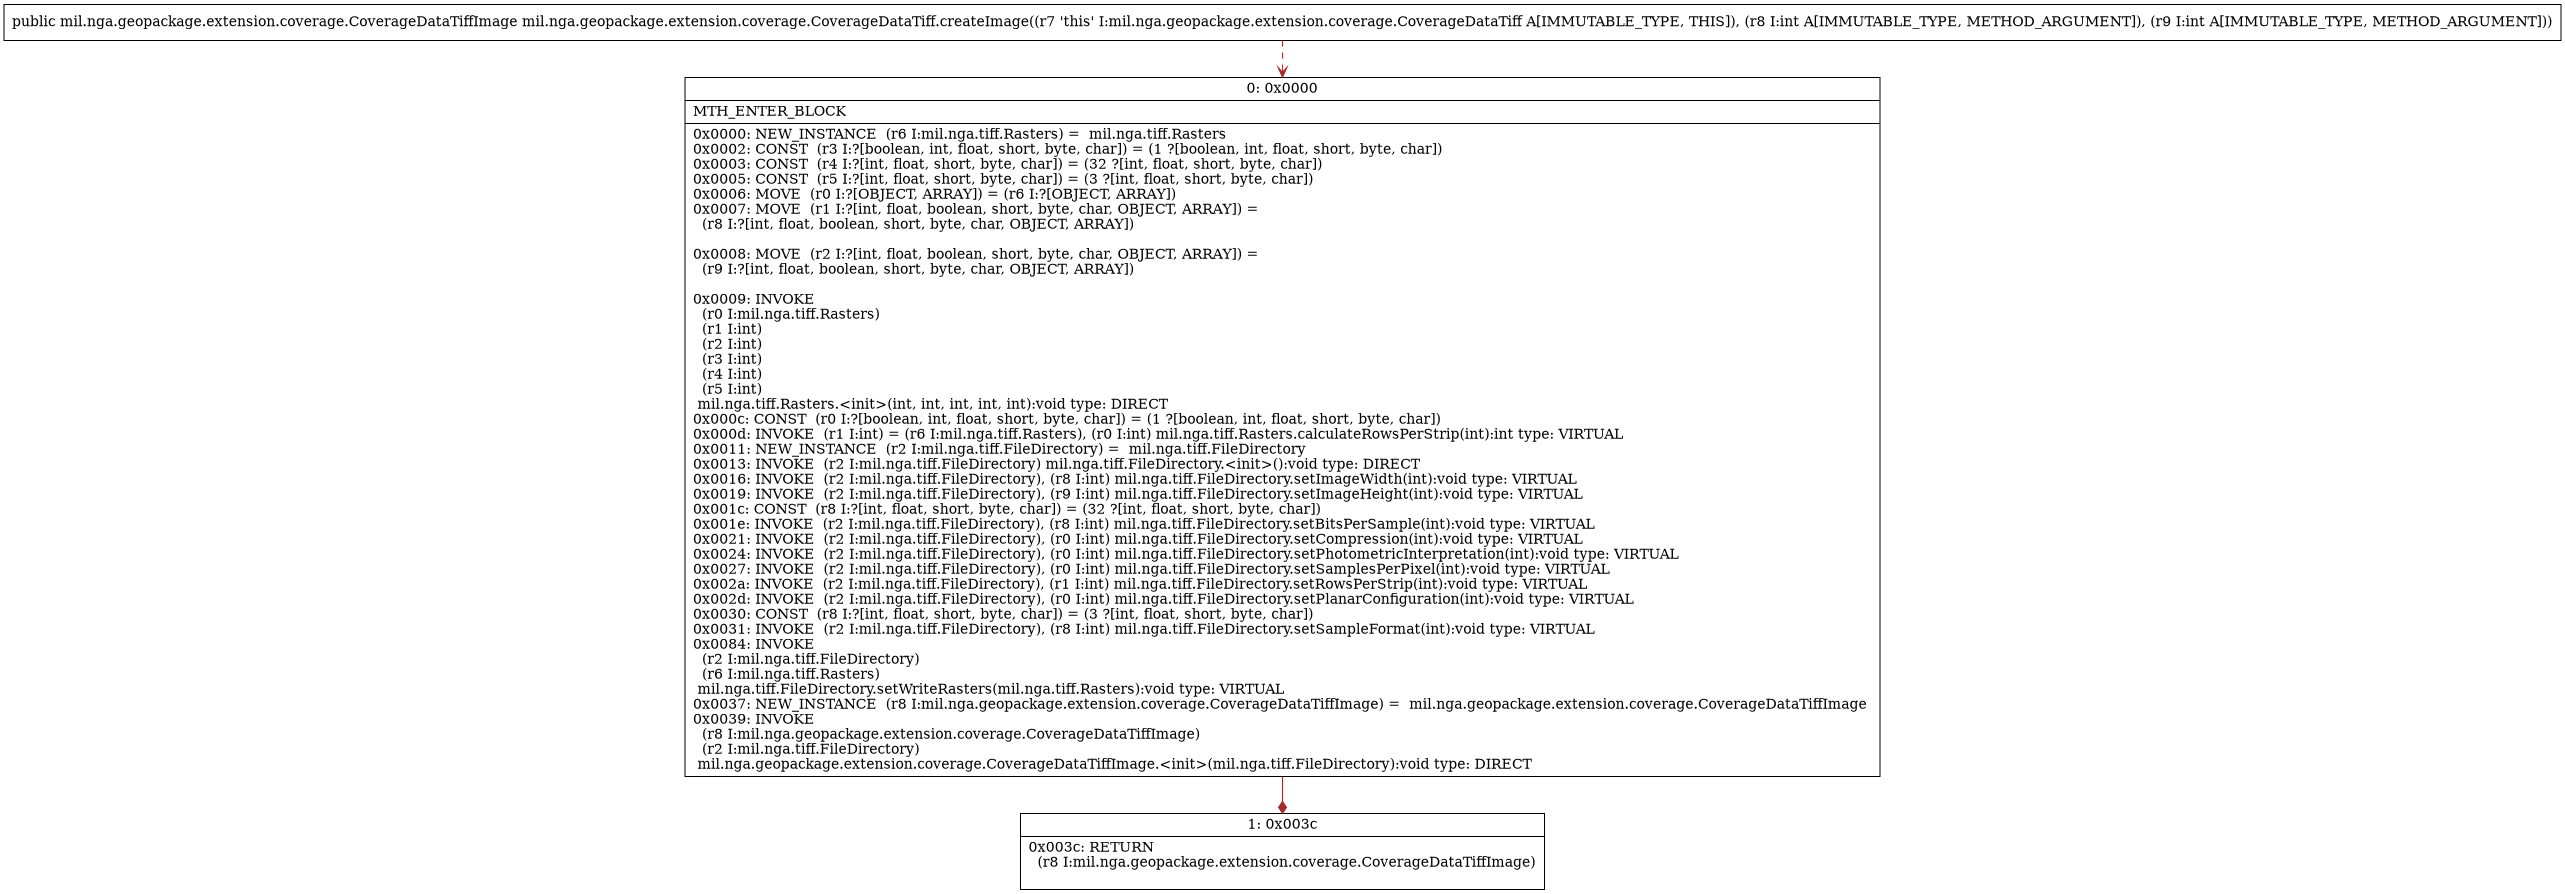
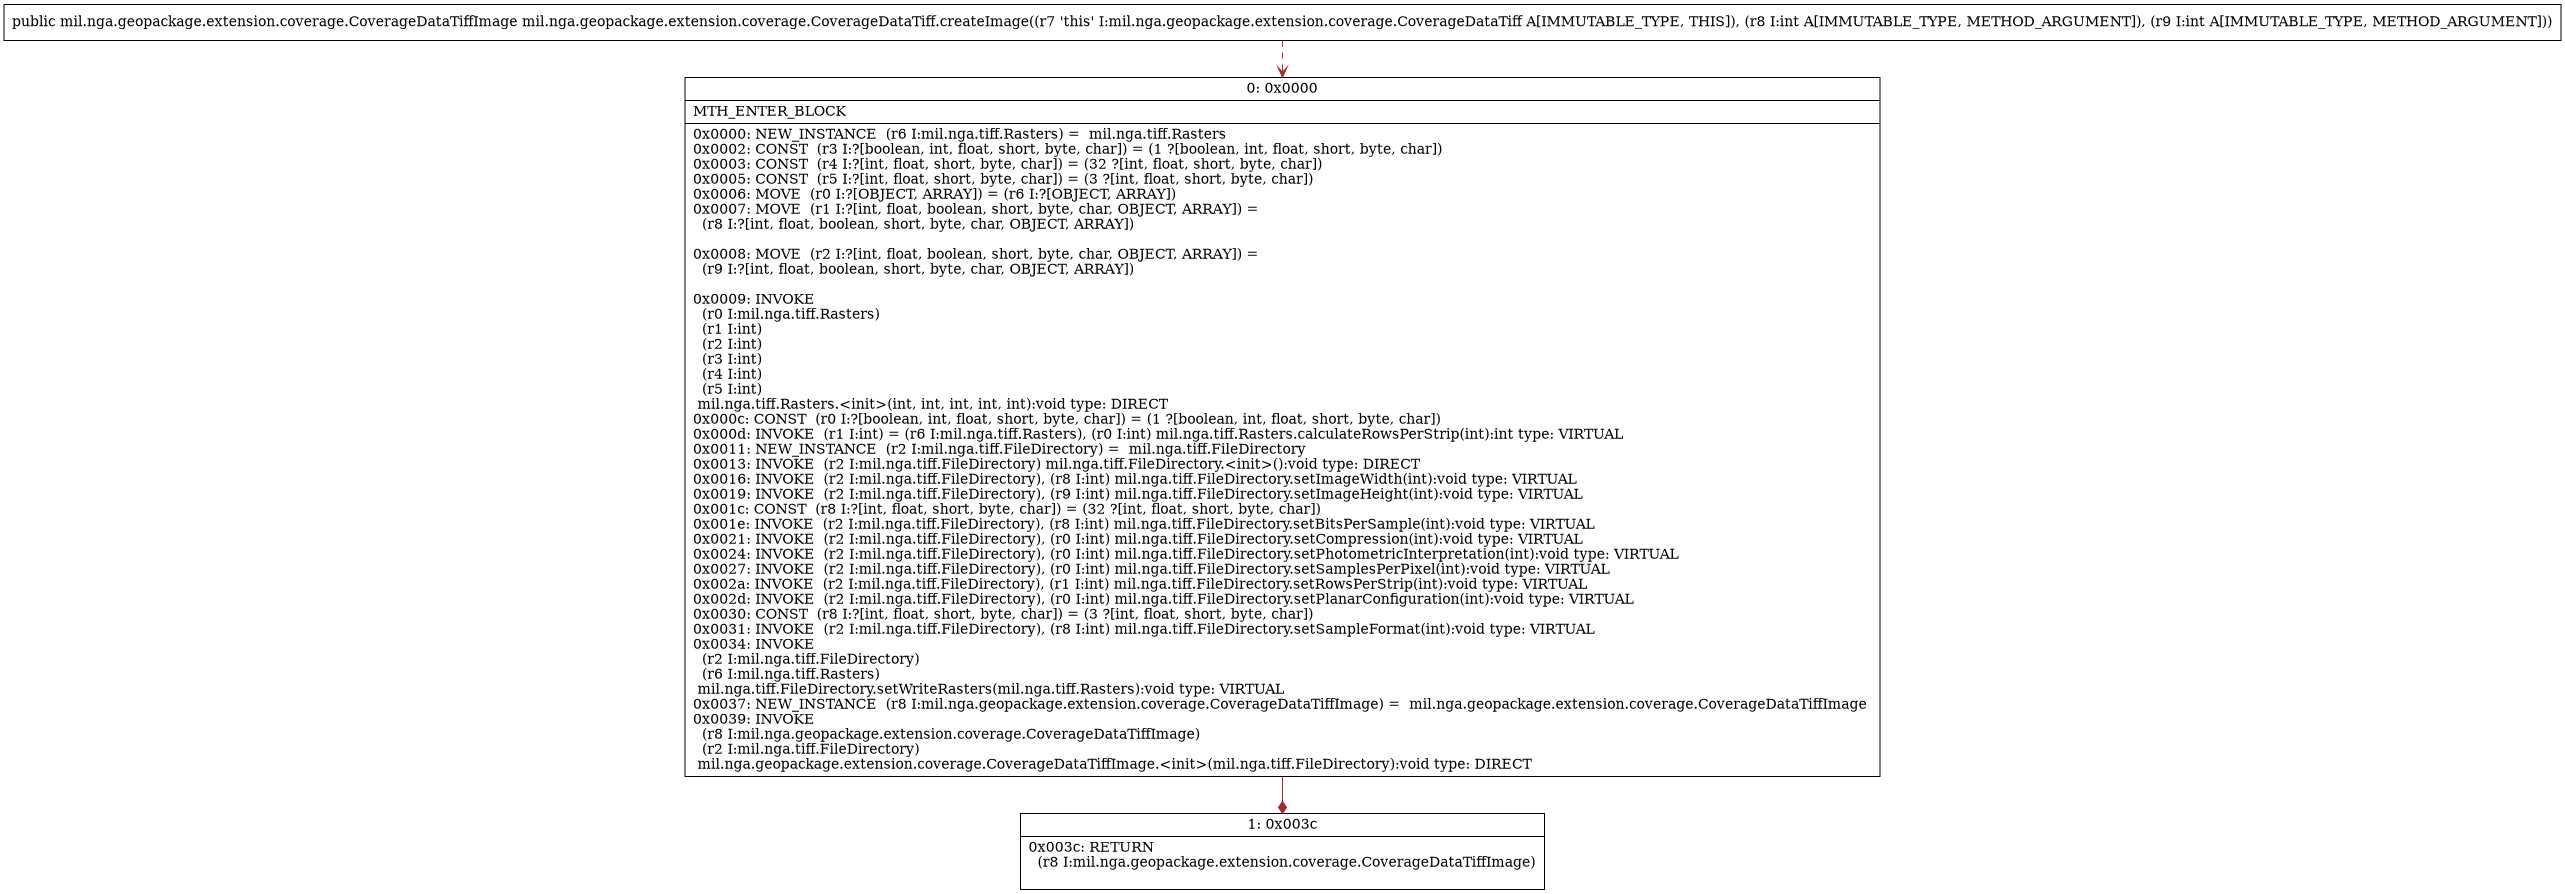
node "0: 0x0000": text "0x0084: INVOKE" -> "0x0034: INVOKE"
